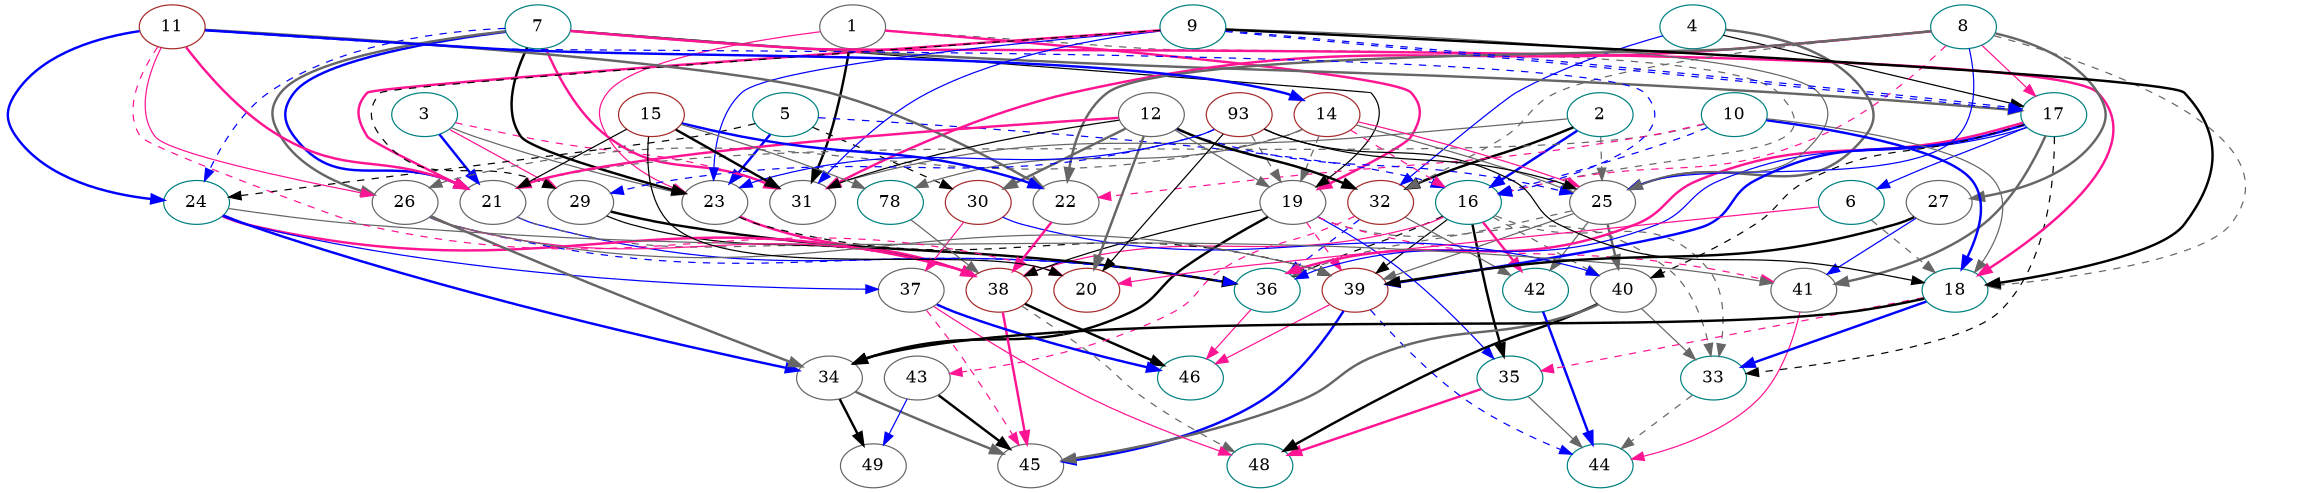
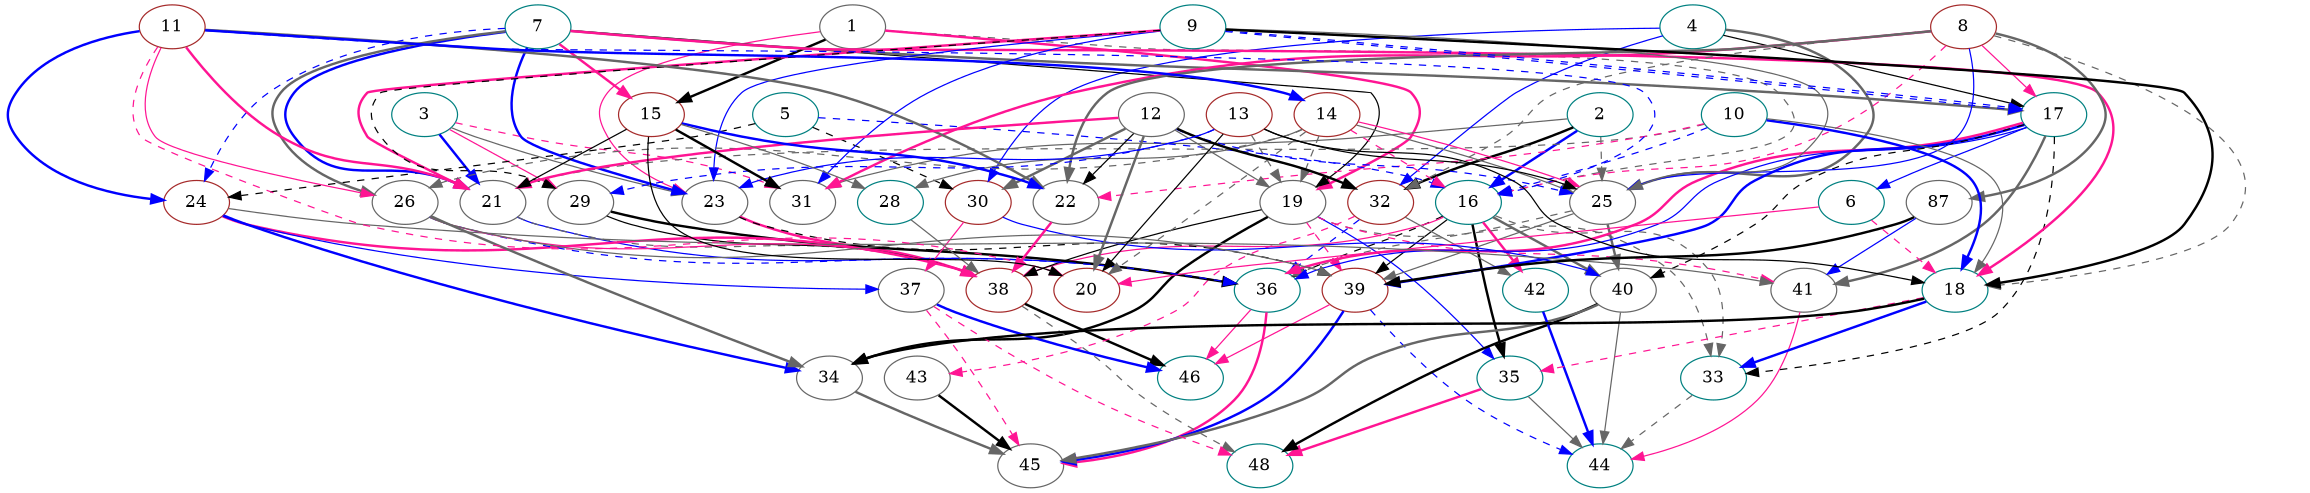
node "8": color teal -> brown
edge "4" -> "30": added
edge "1" -> "31": now "1" -> "15"
node "93": label "93" -> "13"
edge "7" -> "31": now "7" -> "15"
edge "12" -> "31": now "12" -> "22"
edge "7" -> "23": color black -> blue
edge "5" -> "23": removed
edge "14" -> "20": added
node "24": color teal -> brown
node "78": label "78" -> "28"
node "27": label "27" -> "87"
edge "25" -> "42": removed
edge "6" -> "18": color gray40 -> deeppink
edge "16" -> "40": style dashed -> bold
edge "40" -> "33": now "40" -> "44"
edge "38" -> "45": now "36" -> "45"
edge "37" -> "48": style solid -> dashed
node "49": removed
